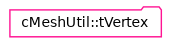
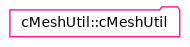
node "cMeshUtil::tVertex": label "cMeshUtil::tVertex" -> "cMeshUtil::cMeshUtil"
